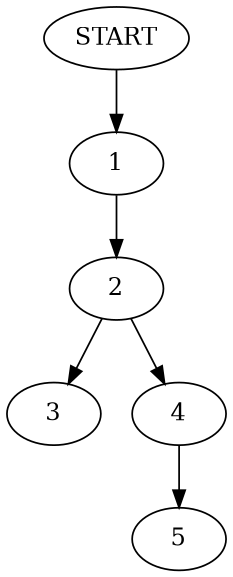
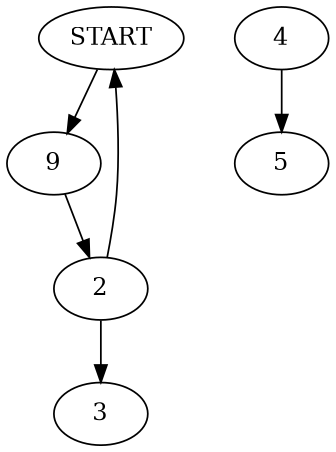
node "1": label "1" -> "9"
edge "2" -> "4": now "2" -> "START"
